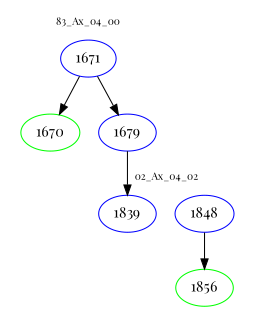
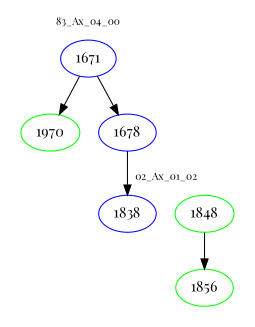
node "1670": label "1670" -> "1970"
node "1679": label "1679" -> "1678"
cluster "02_Ax_04_02": label "02_Ax_04_02" -> "02_Ax_01_02"
node "1839": label "1839" -> "1838"
node "1848": color blue -> green
